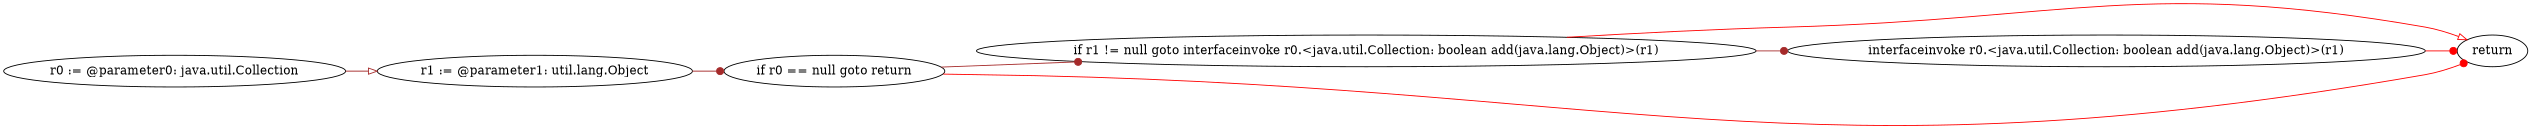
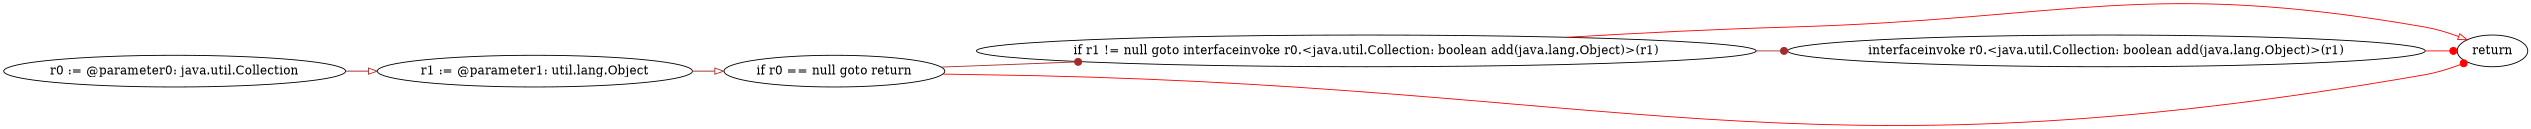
edge "r1 := @parameter1: util.lang.Object" -> "if r0 == null goto return": arrowhead dot -> onormal
